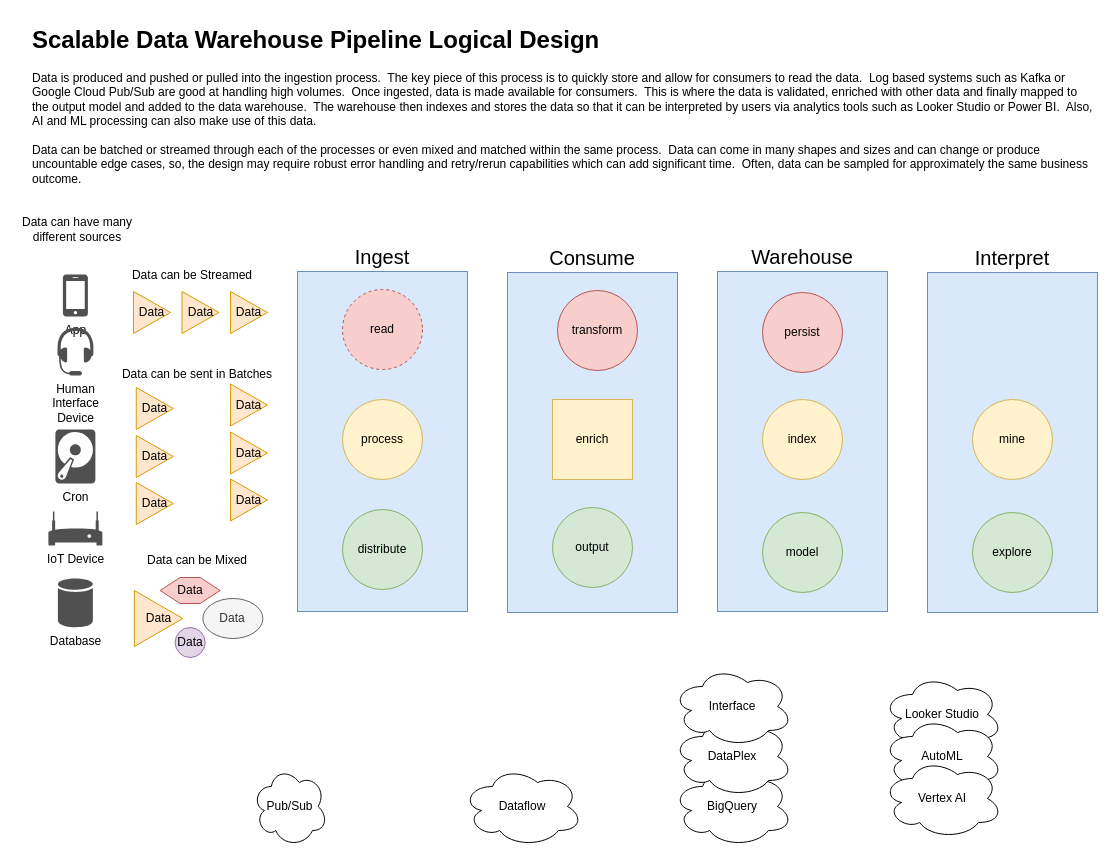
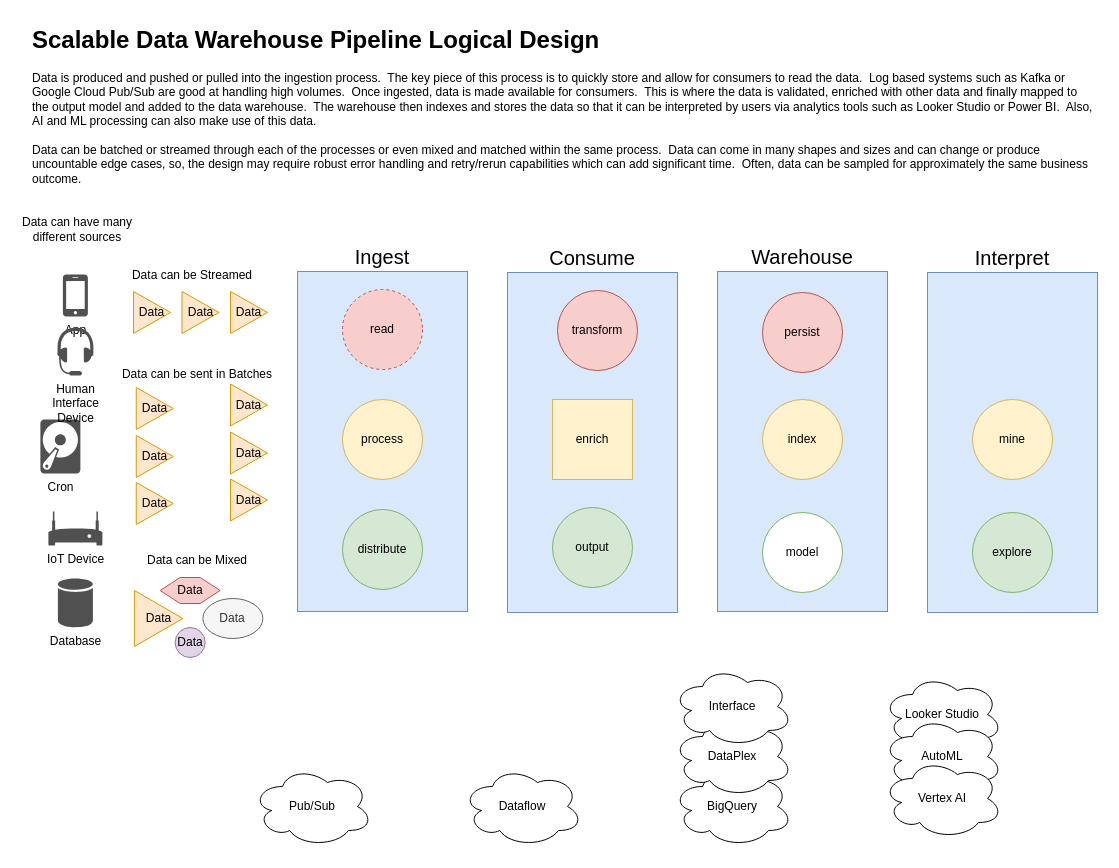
node "Cron": moved (75, 457) -> (60, 447)
node "model": fillcolor #d5e8d4 -> #ffffff
node "Pub/Sub": size 75x80 -> 120x80
